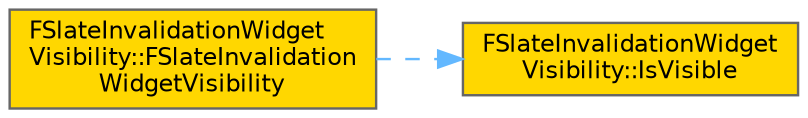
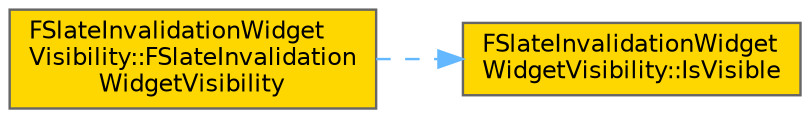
node "FSlateInvalidationWidget Visibility::IsVisible": label "FSlateInvalidationWidget Visibility::IsVisible" -> "FSlateInvalidationWidget WidgetVisibility::IsVisible"
